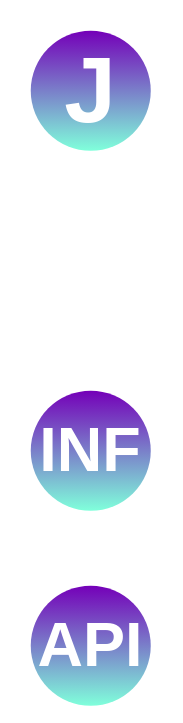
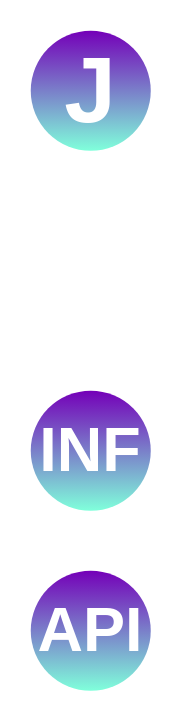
node "API": moved (91, 646) -> (91, 631)
